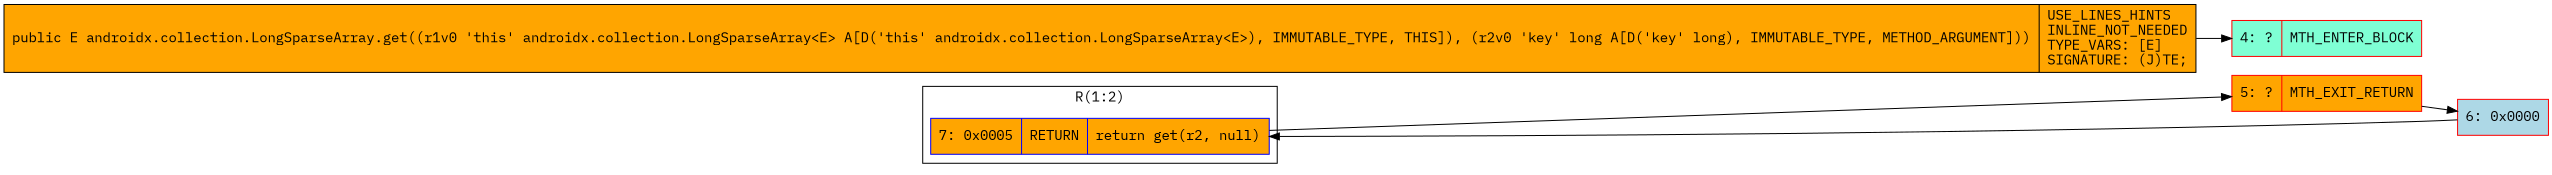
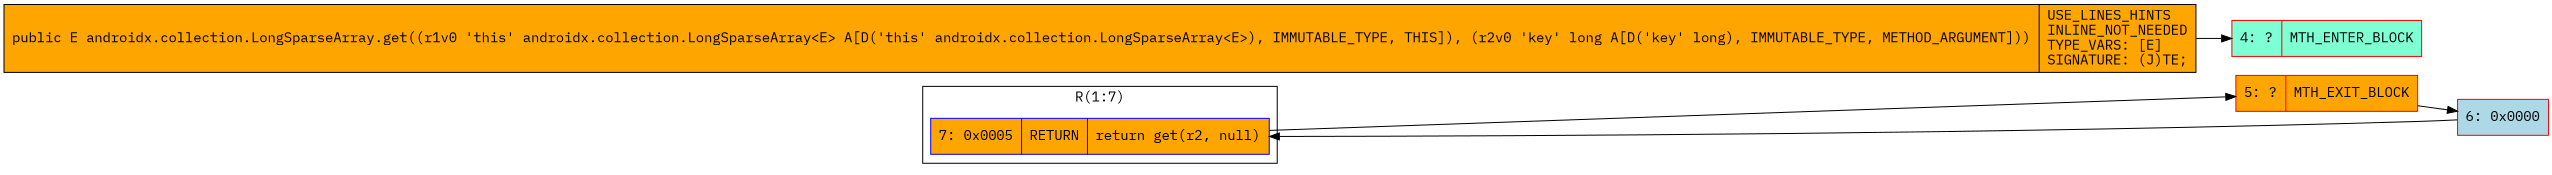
node "5: ?": text "MTH_EXIT_RETURN" -> "MTH_EXIT_BLOCK"
cluster "R(1:2)": label "R(1:2)" -> "R(1:7)"
